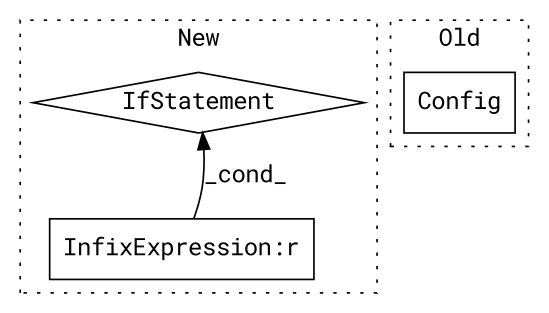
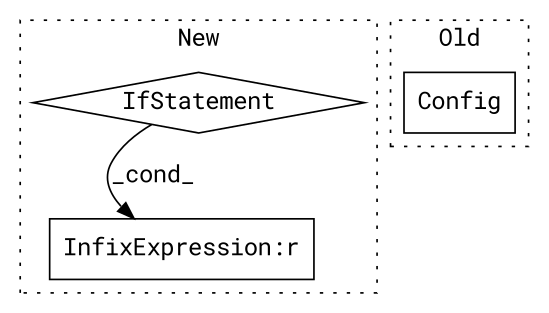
edge "InfixExpression:r" -> "IfStatement": reversed
